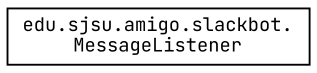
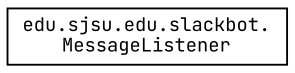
node "edu.sjsu.amigo.slackbot. MessageListener": label "edu.sjsu.amigo.slackbot. MessageListener" -> "edu.sjsu.edu.slackbot. MessageListener"
